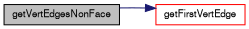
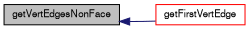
edge "getVertEdgesNonFace" -> "getFirstVertEdge": reversed
